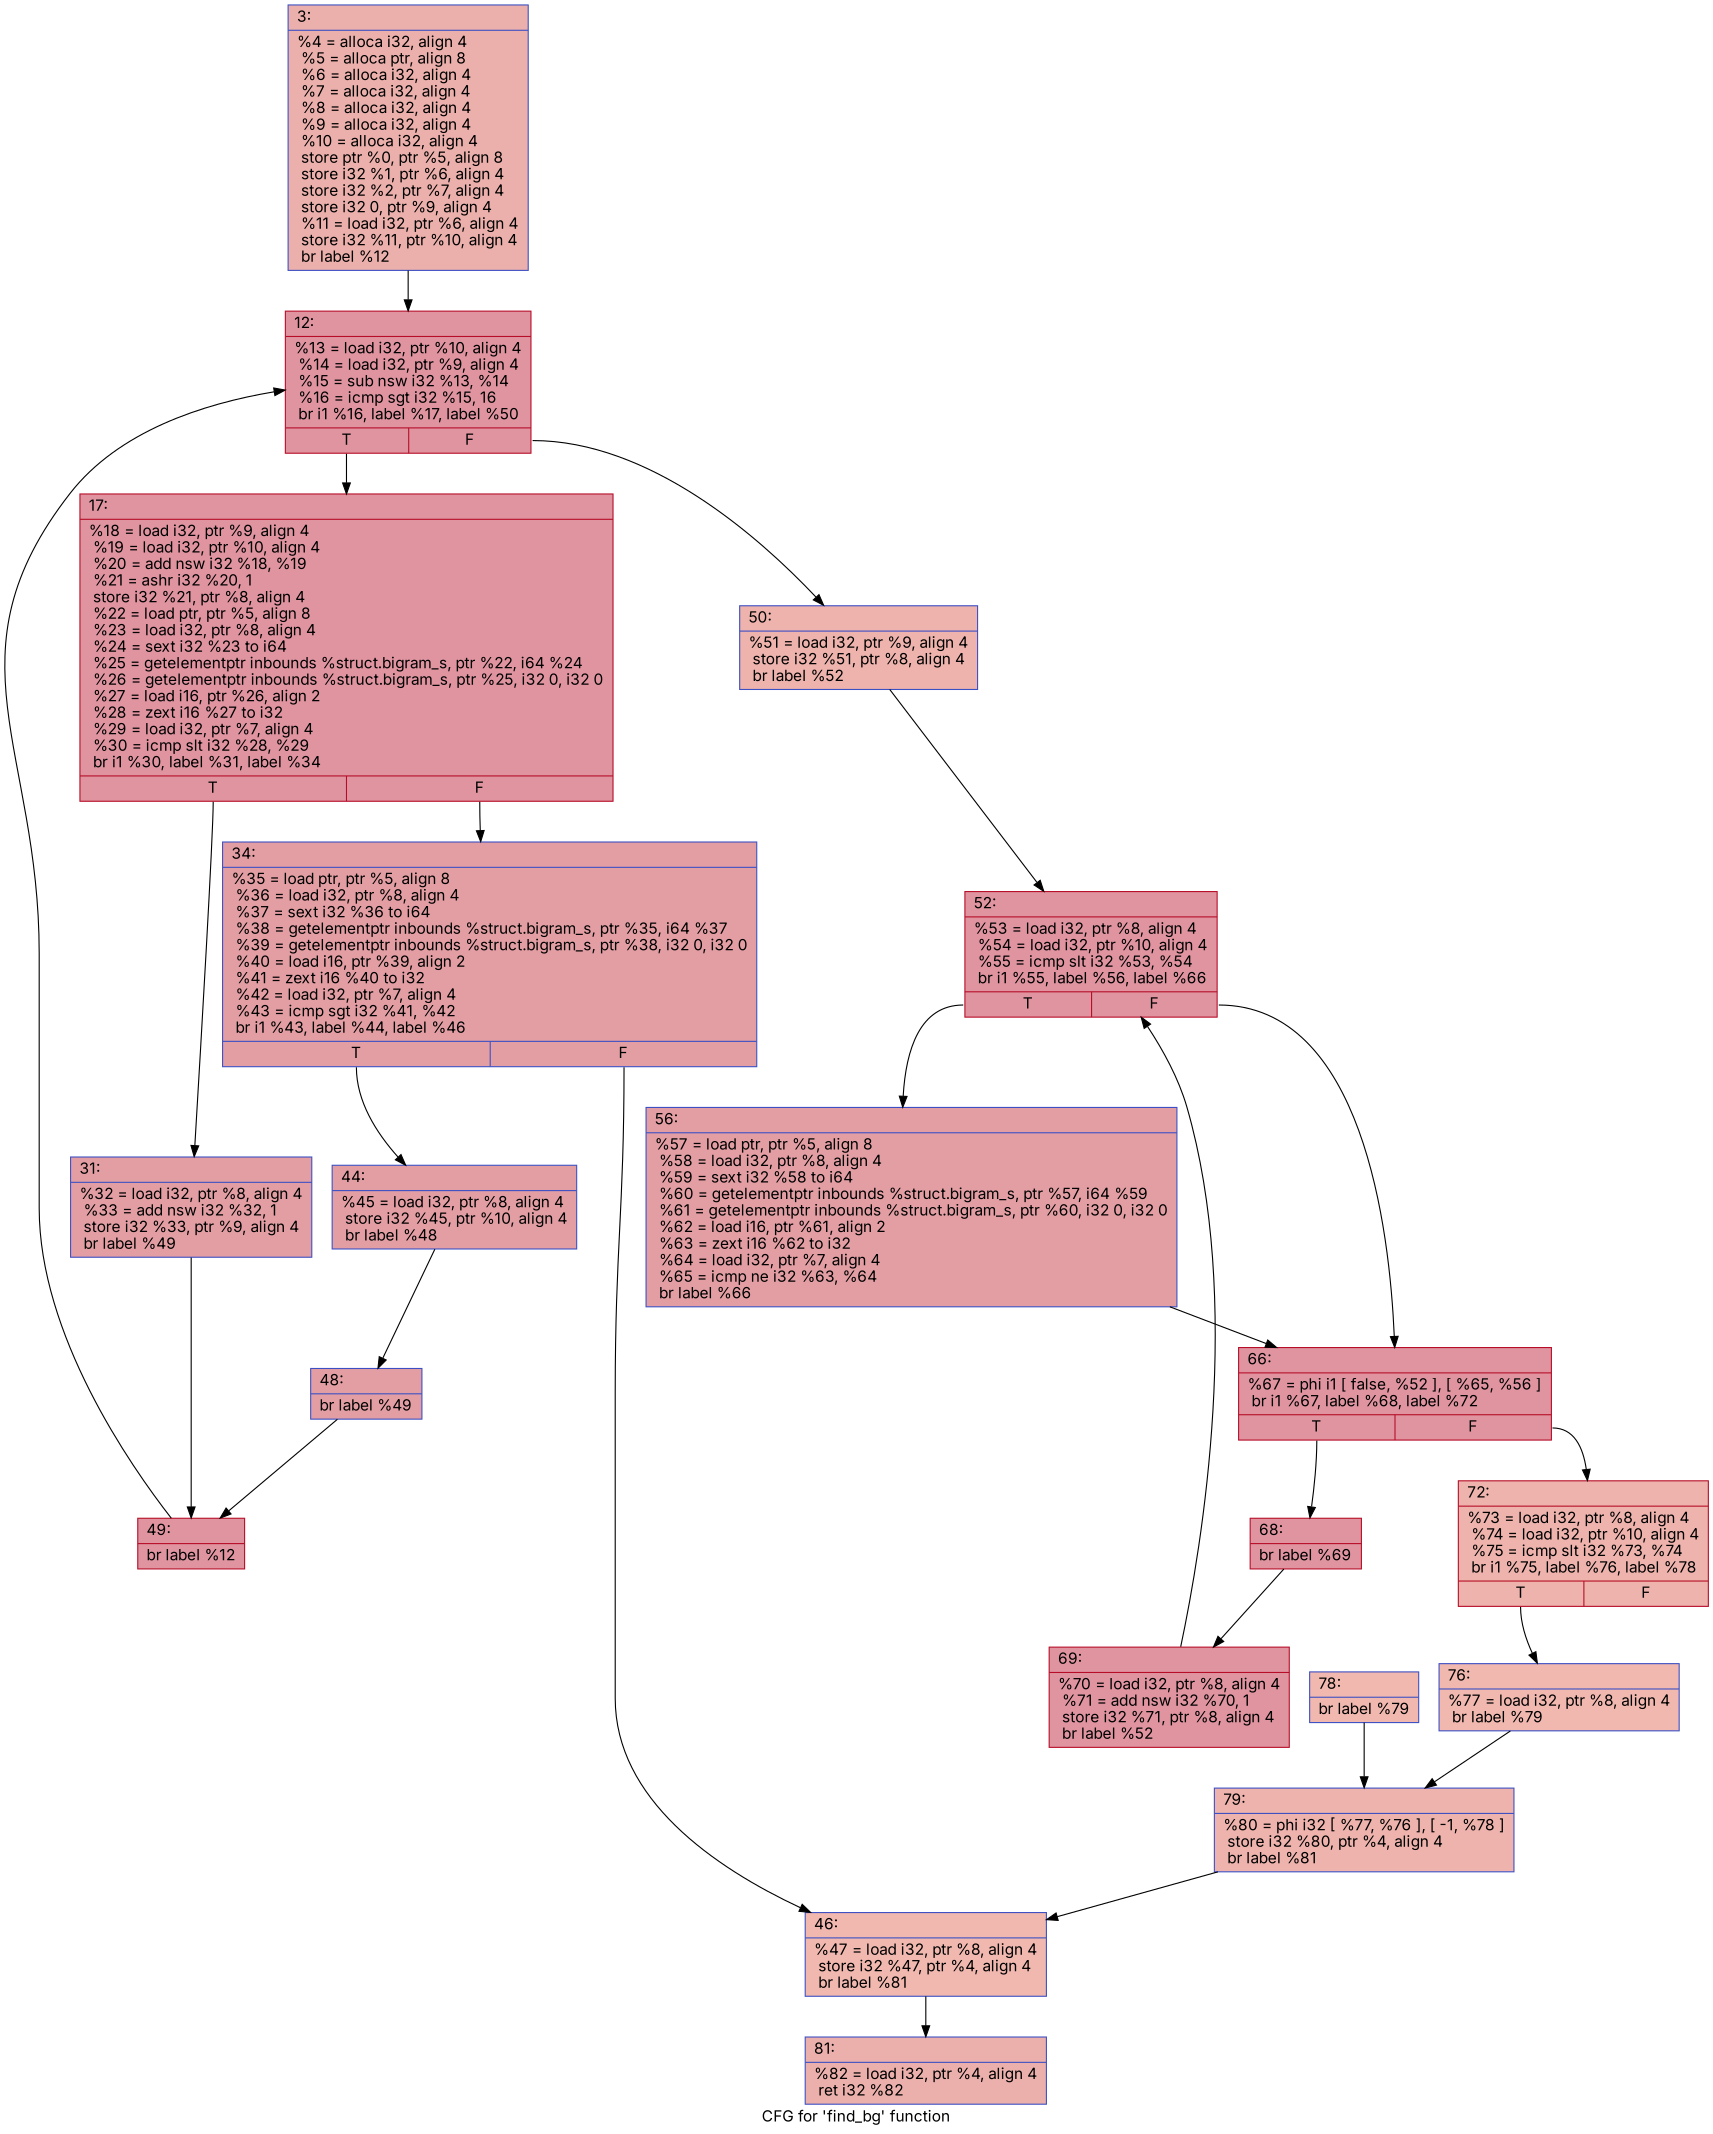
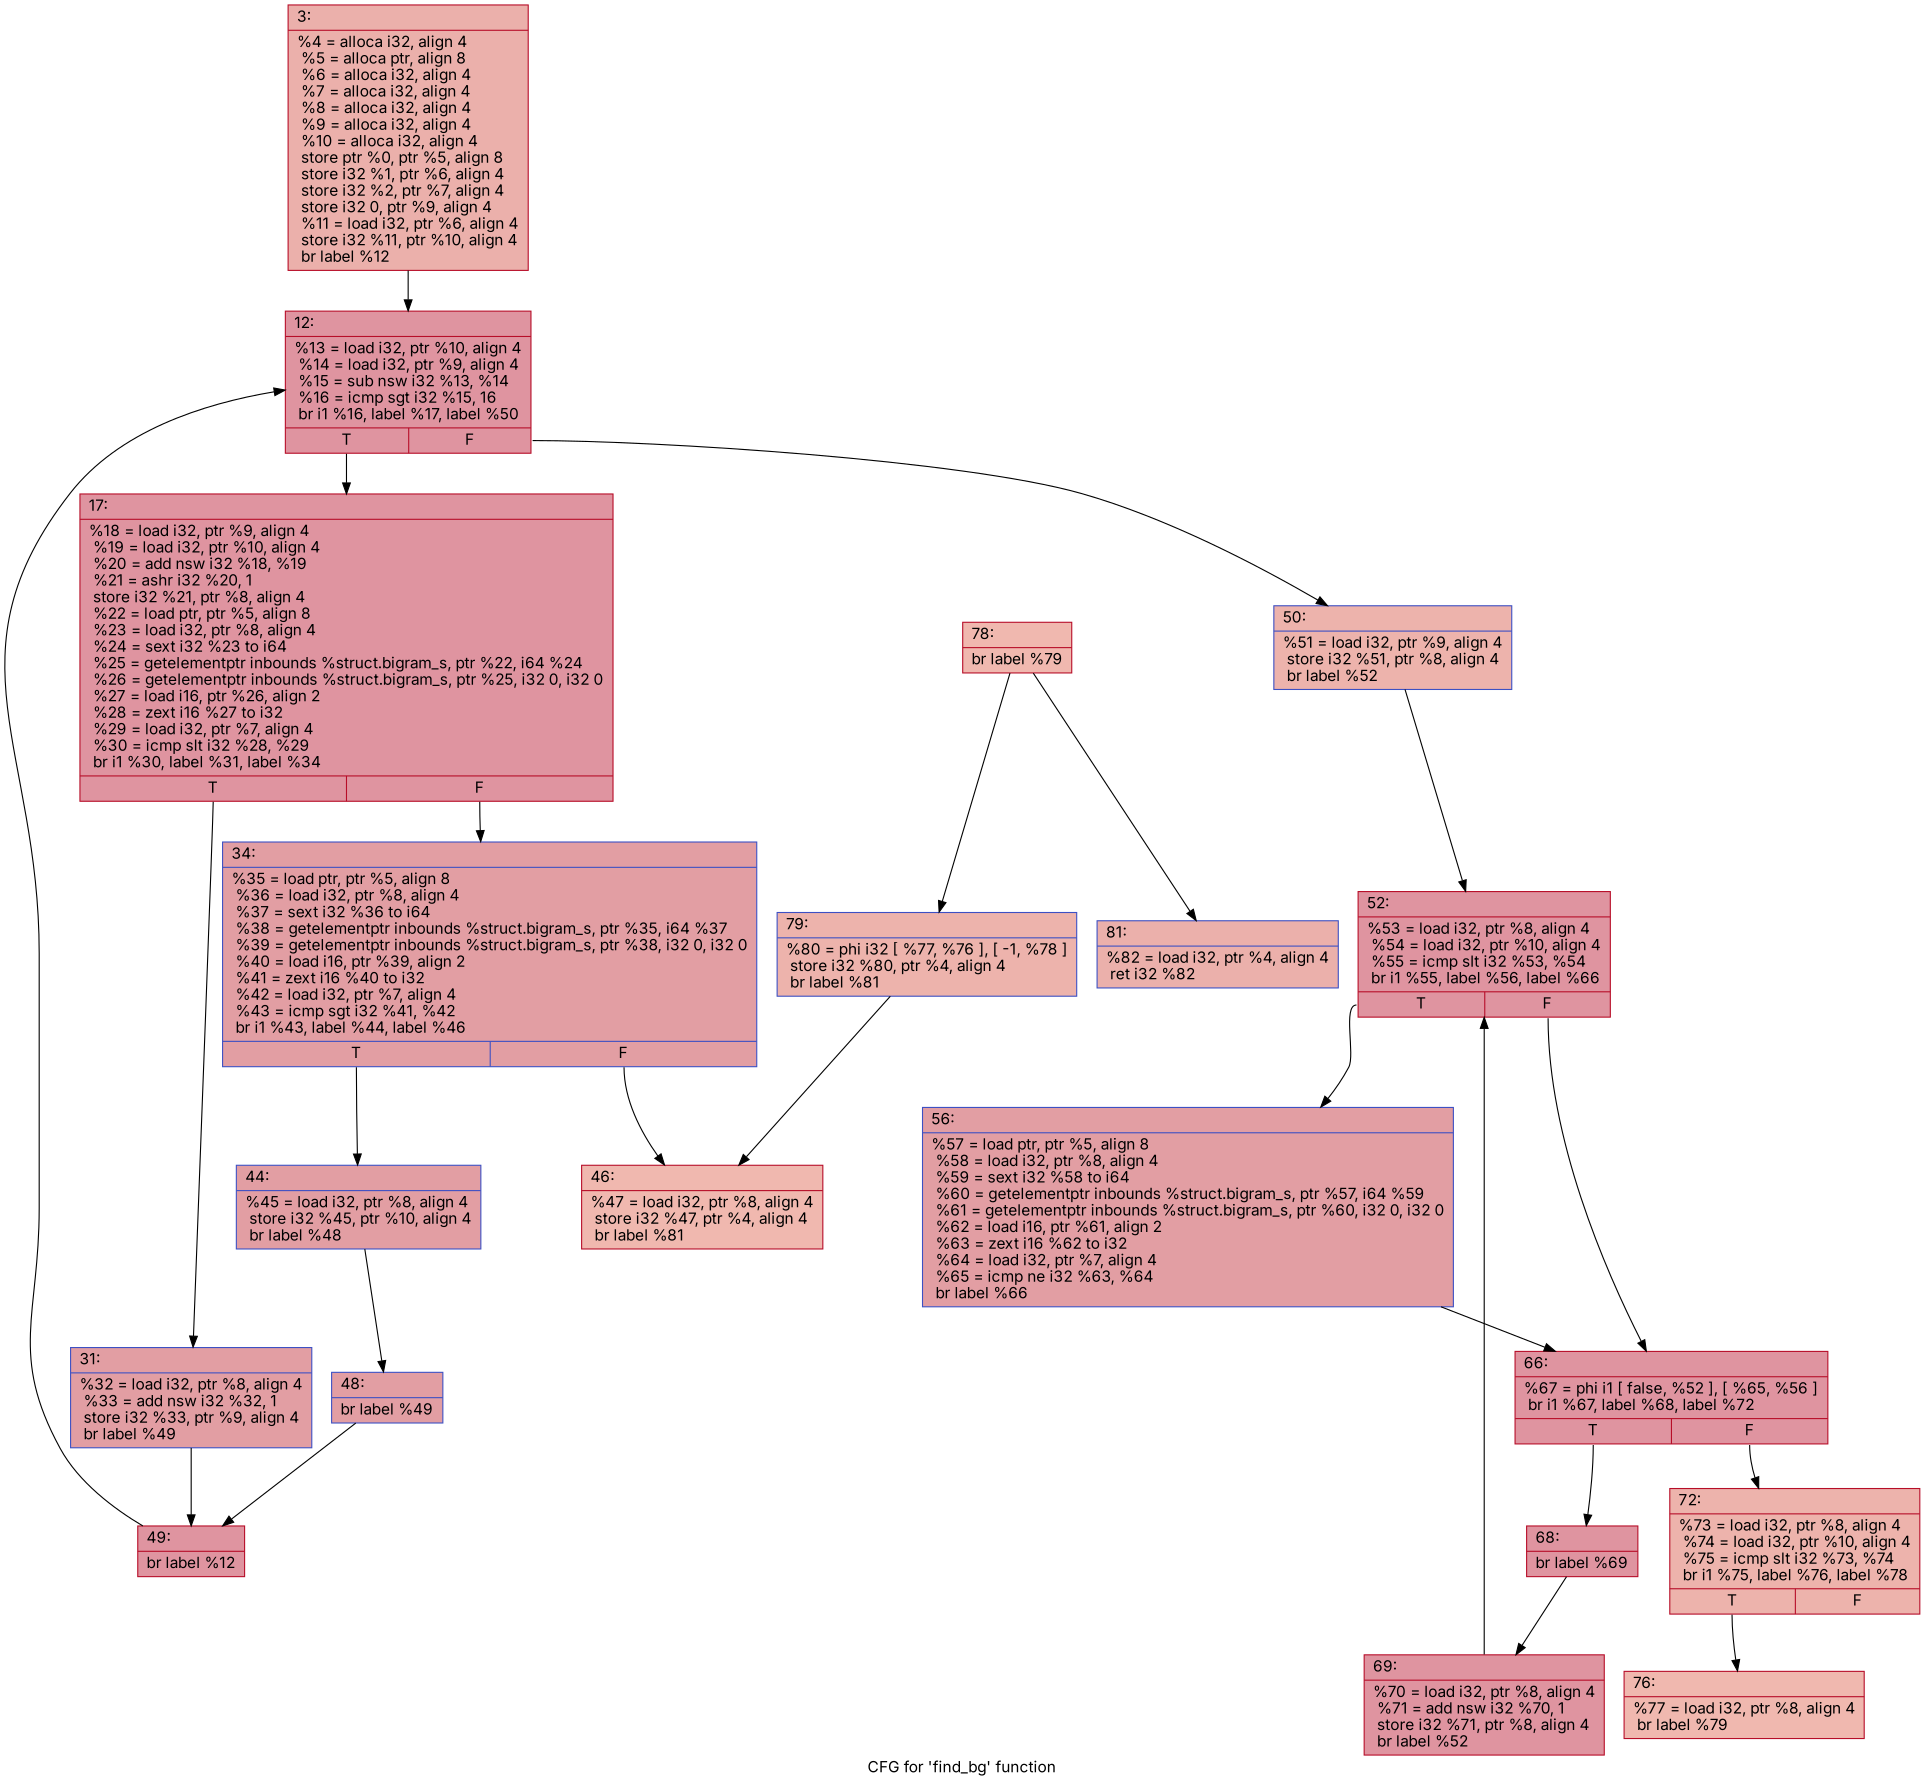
node "3:": color #3d50c3ff -> #b70d28ff
node "78:": color #3d50c3ff -> #b70d28ff
node "76:": color #3d50c3ff -> #b70d28ff
edge "76:" -> "79:": removed
node "46:": color #3d50c3ff -> #b70d28ff
edge "46:" -> "81:": now "78:" -> "81:"
